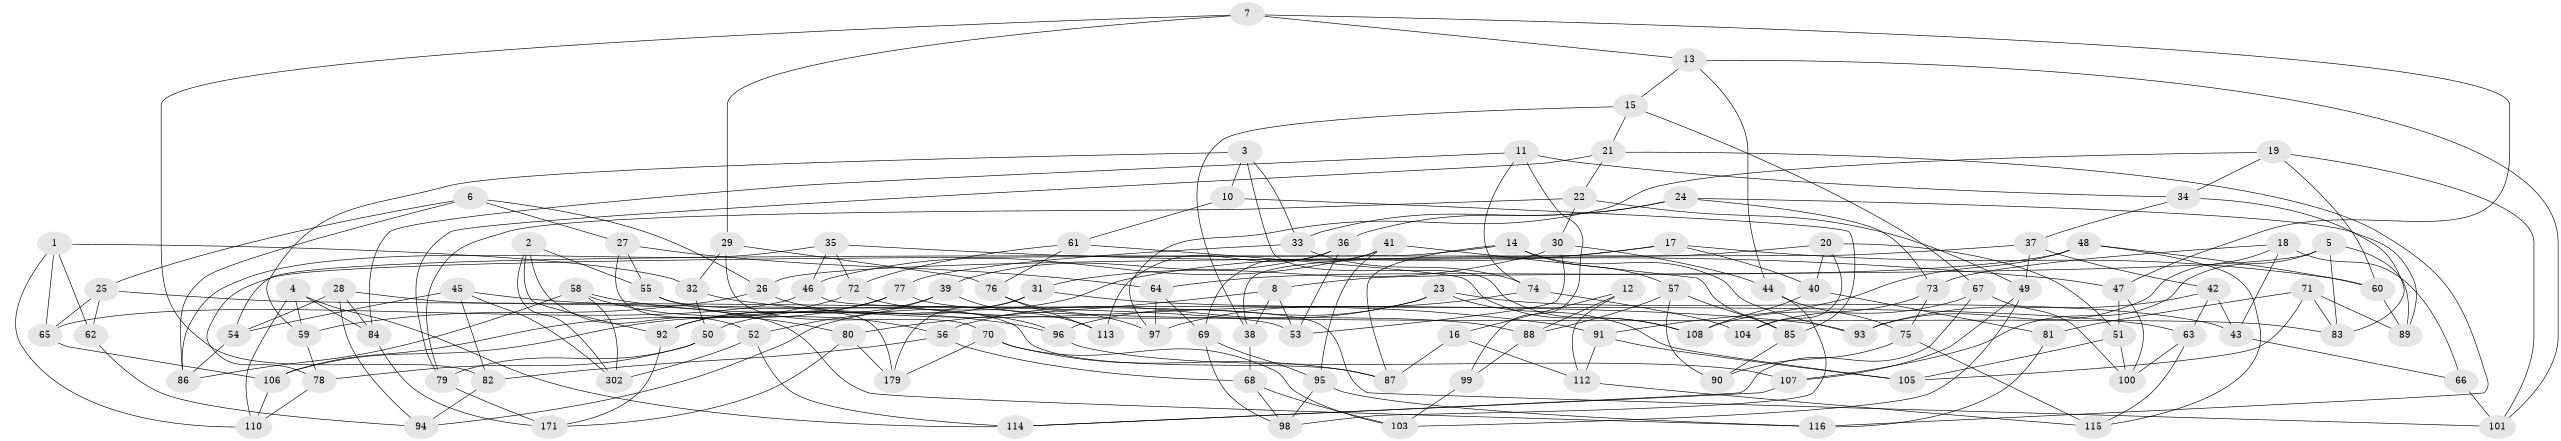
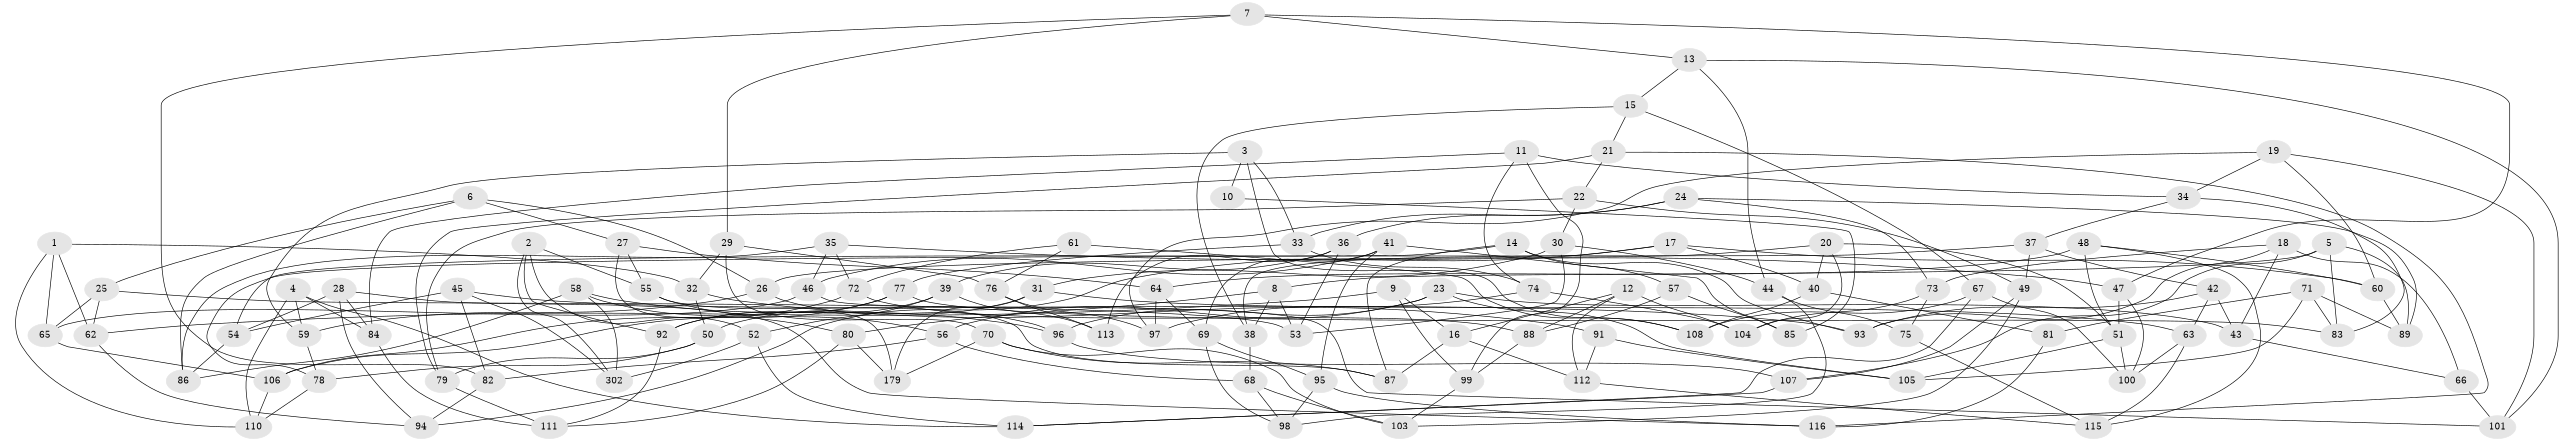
edge "10" -- "61": removed
node "9": added
edge "48" -- "91": now "48" -- "51"
edge "12" -- "104": added
node "90": removed
node "171": label "171" -> "111"
